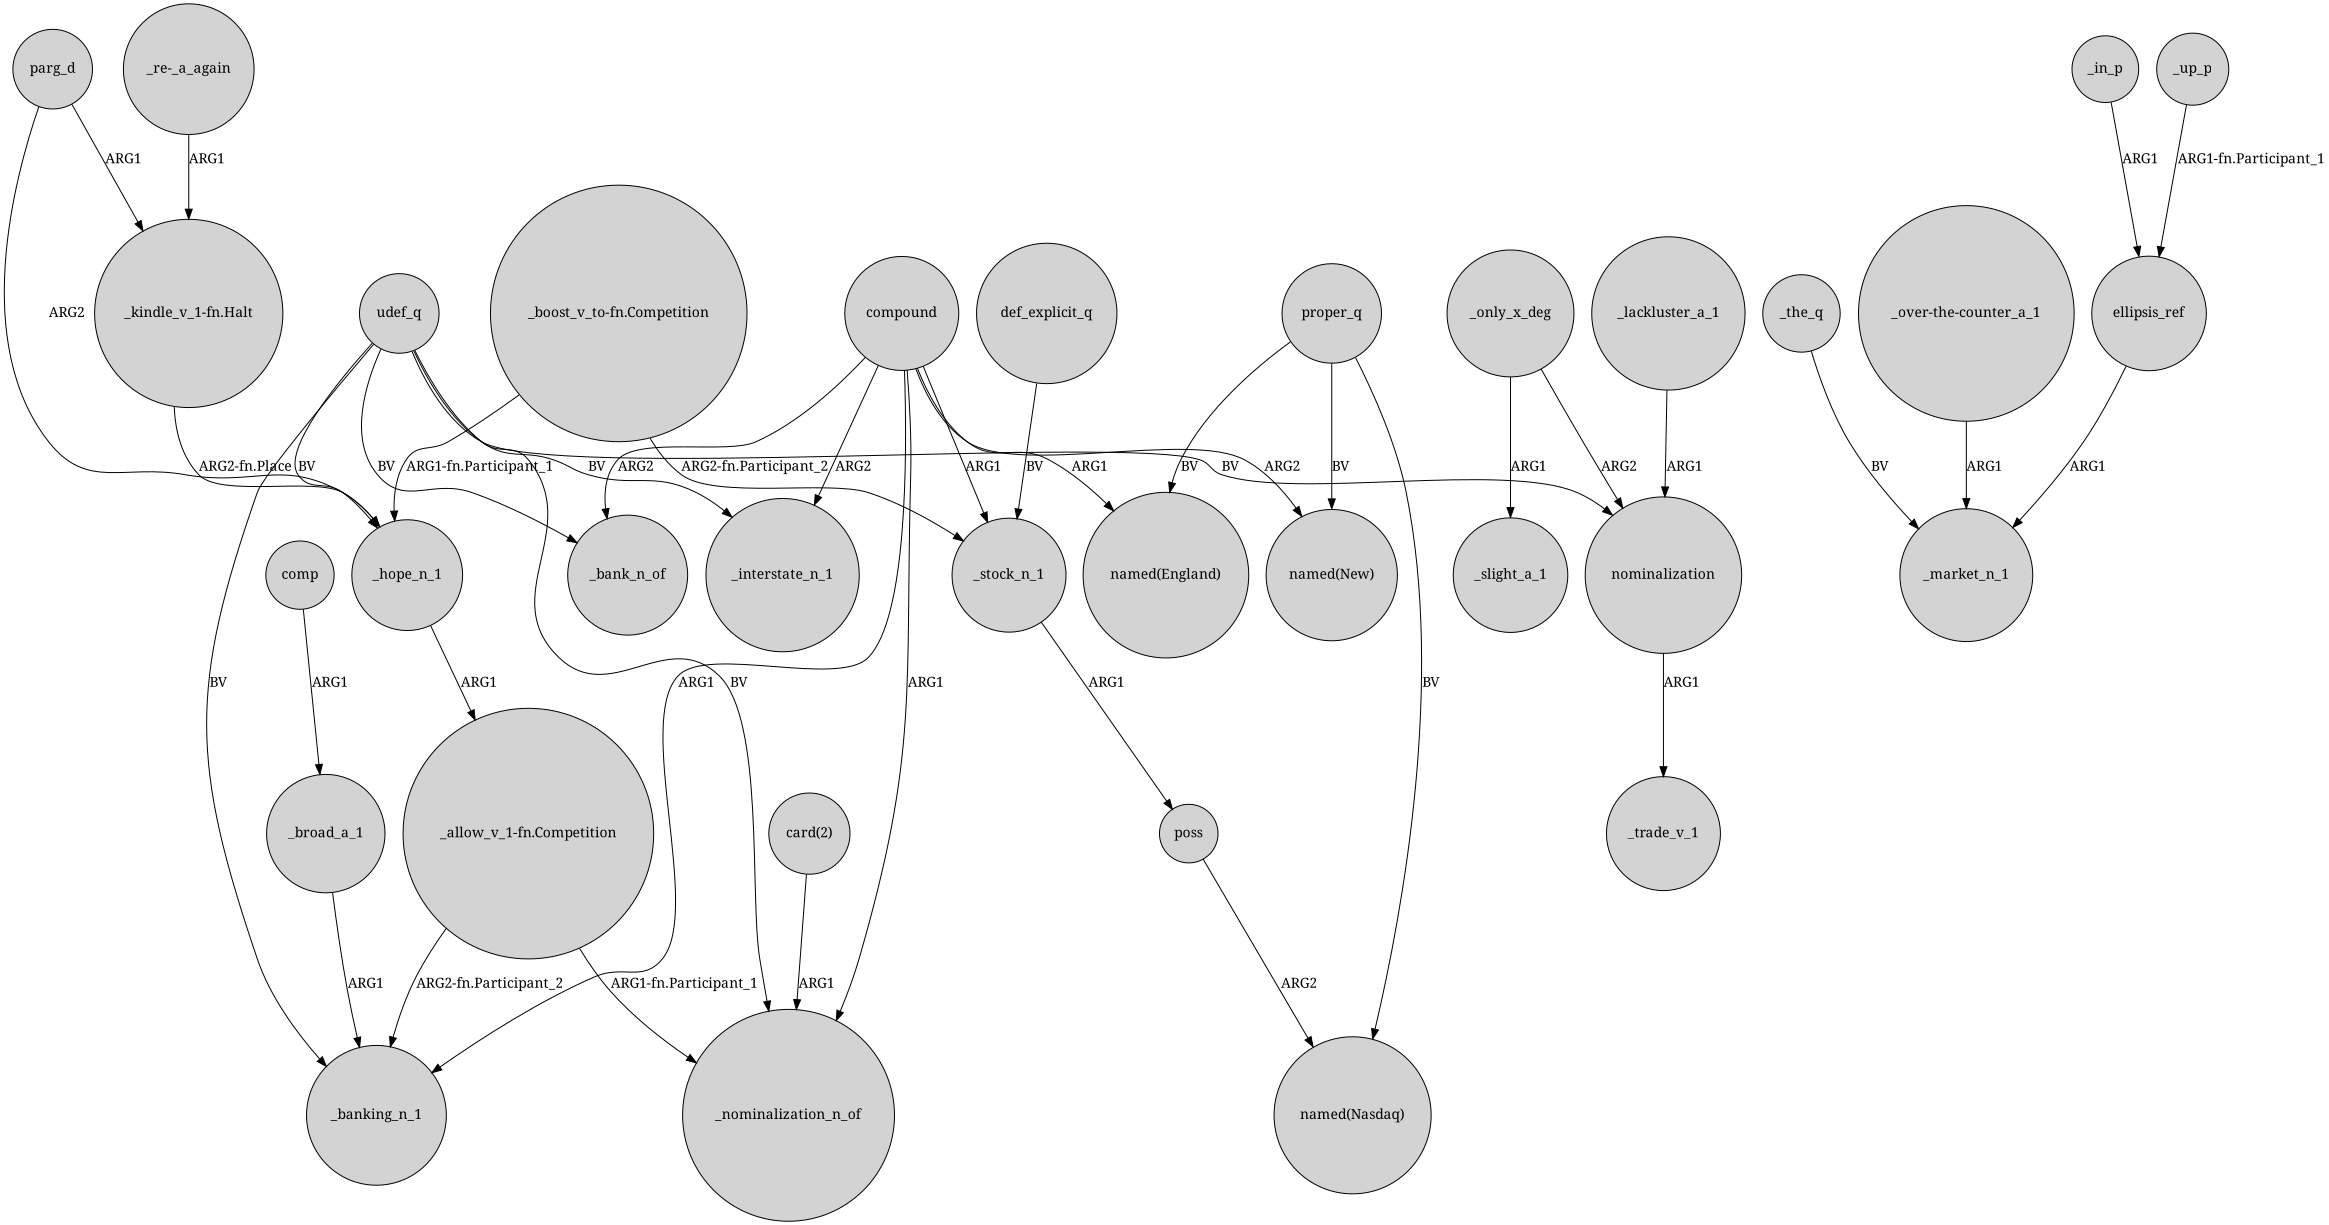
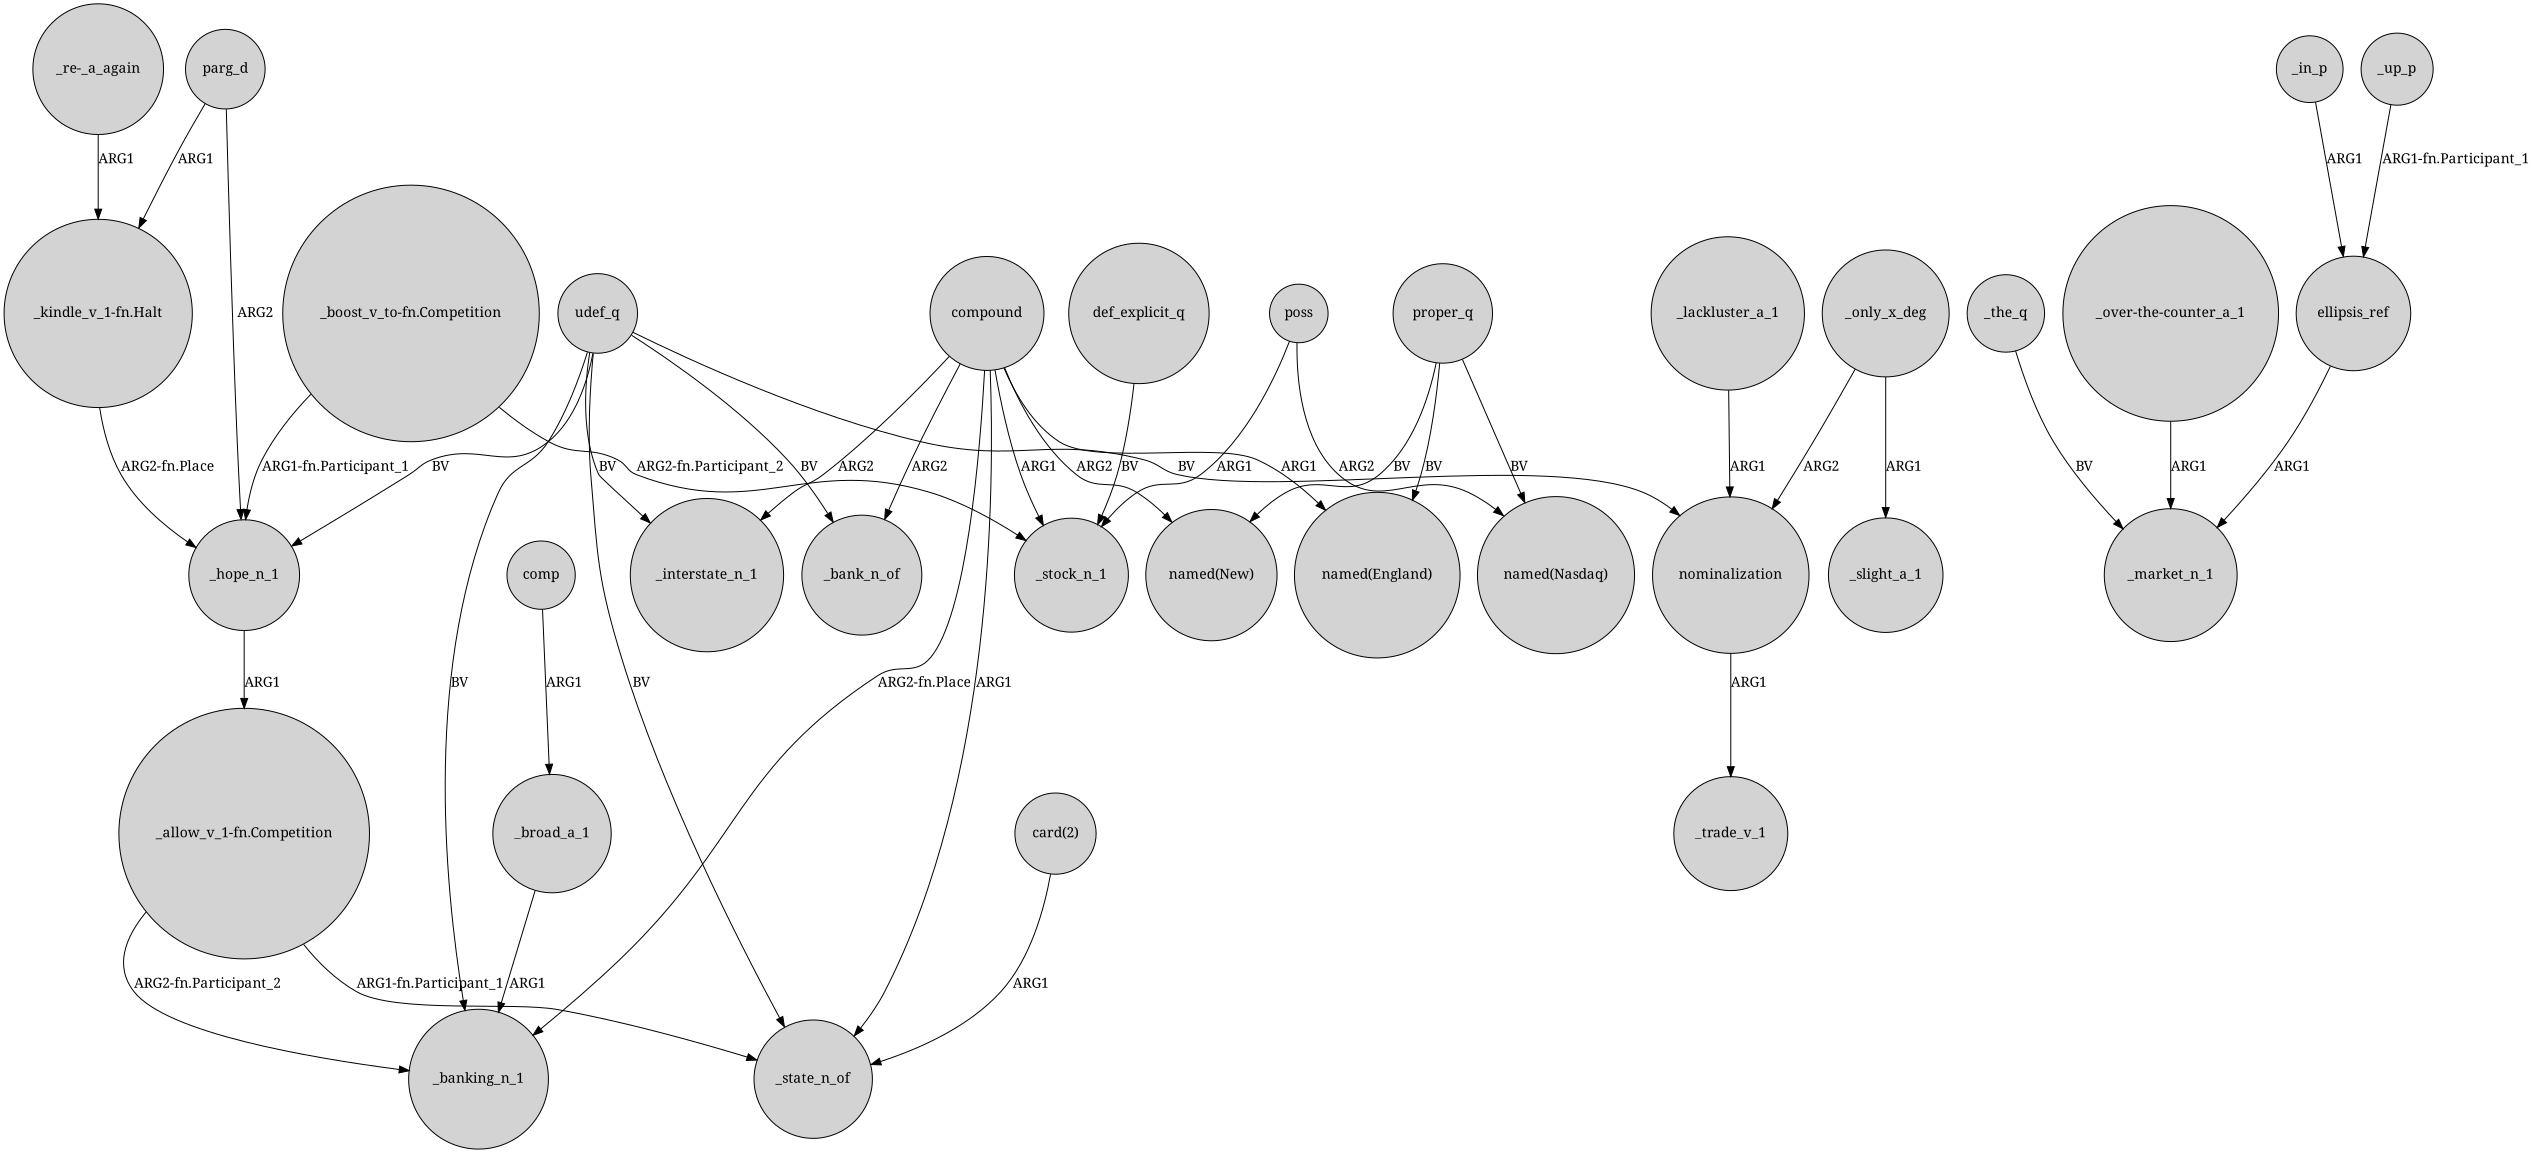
edge "compound" -> "_banking_n_1": label "ARG1" -> "ARG2-fn.Place"
edge "_stock_n_1" -> "poss": reversed
node "_nominalization_n_of": label "_nominalization_n_of" -> "_state_n_of"
